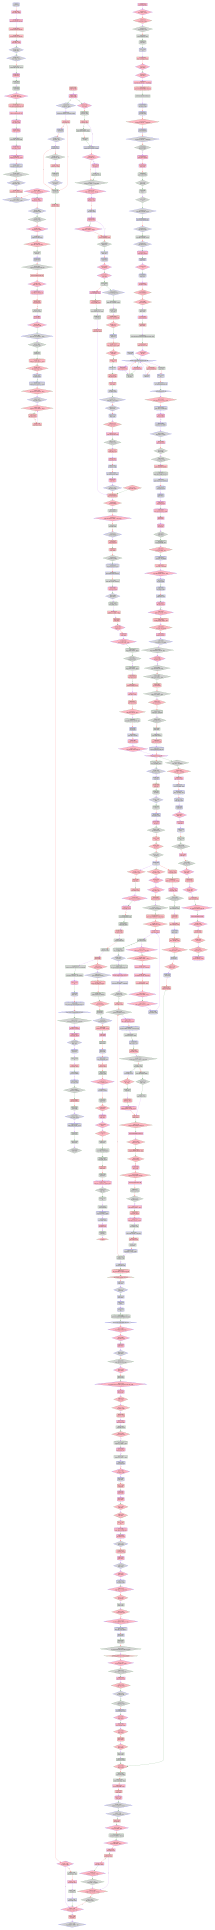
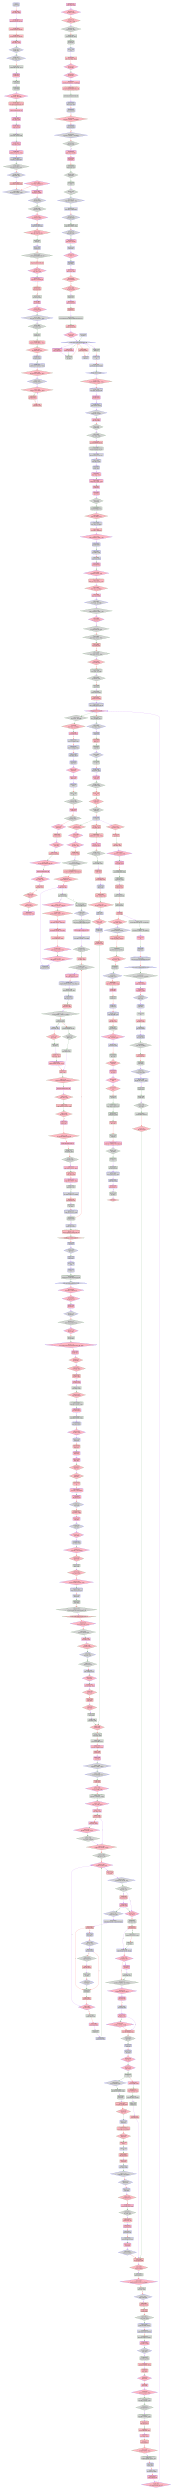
node "0x0041764a pushl $0x480<UINT32>": added
node "0x00417391 je 0x004173bc": added
